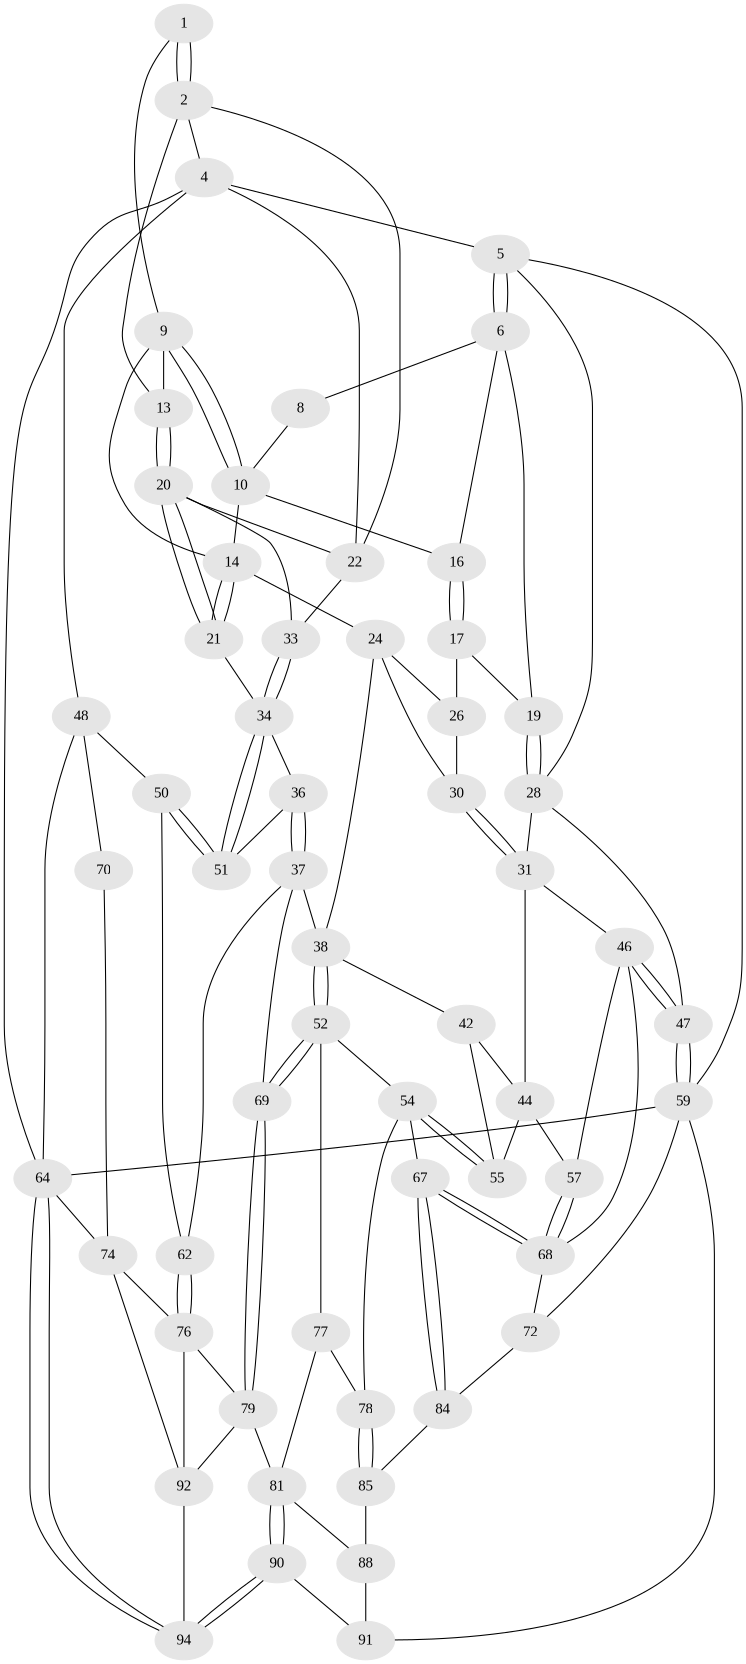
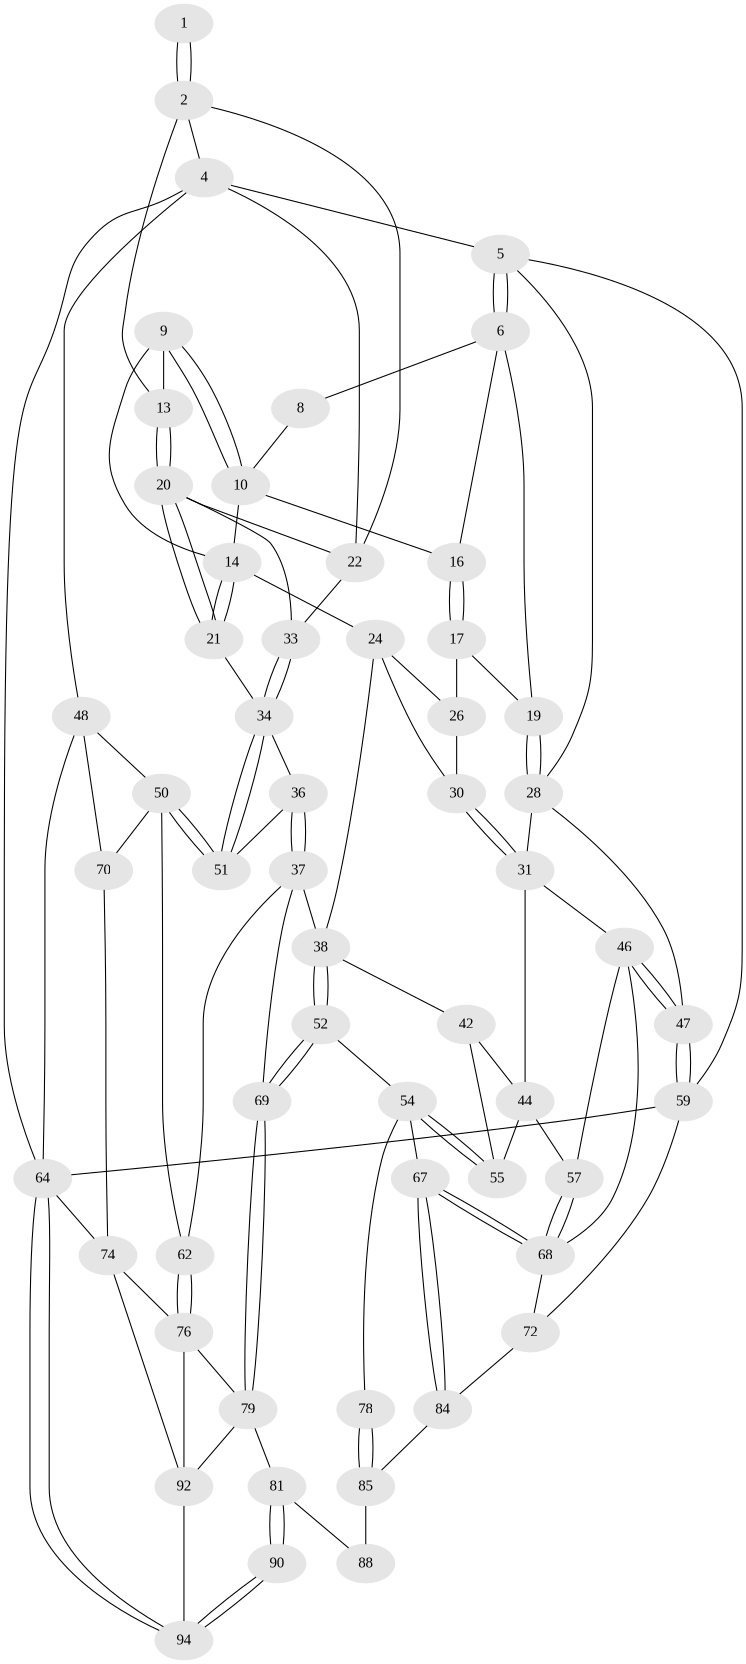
edge "1" -- "9": removed
edge "50" -- "70": added
node "77": removed
node "91": removed
